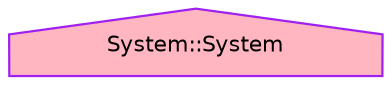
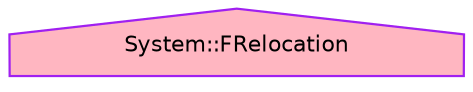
node "System::System": label "System::System" -> "System::FRelocation"
